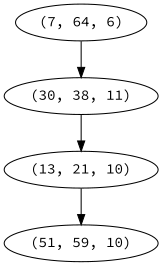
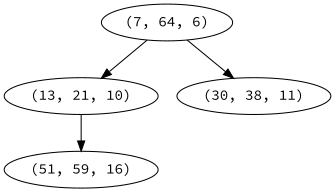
edge "(30, 38, 11)" -> "(13, 21, 10)": now "(7, 64, 6)" -> "(13, 21, 10)"
node "(51, 59, 10)": label "(51, 59, 10)" -> "(51, 59, 16)"
